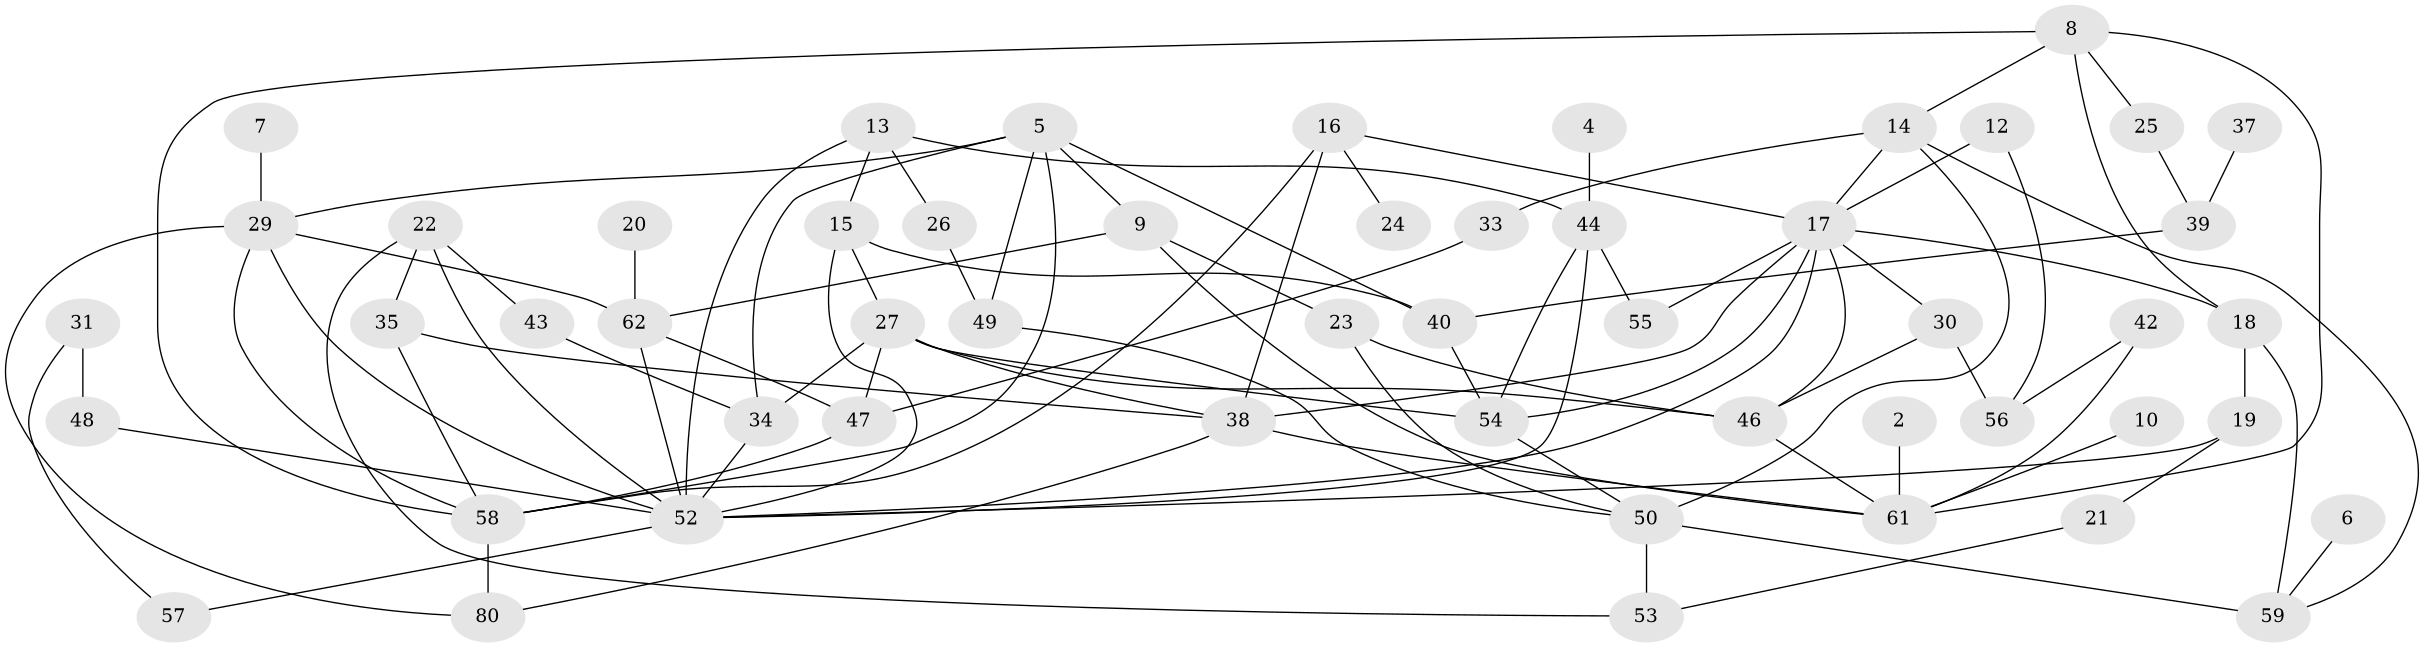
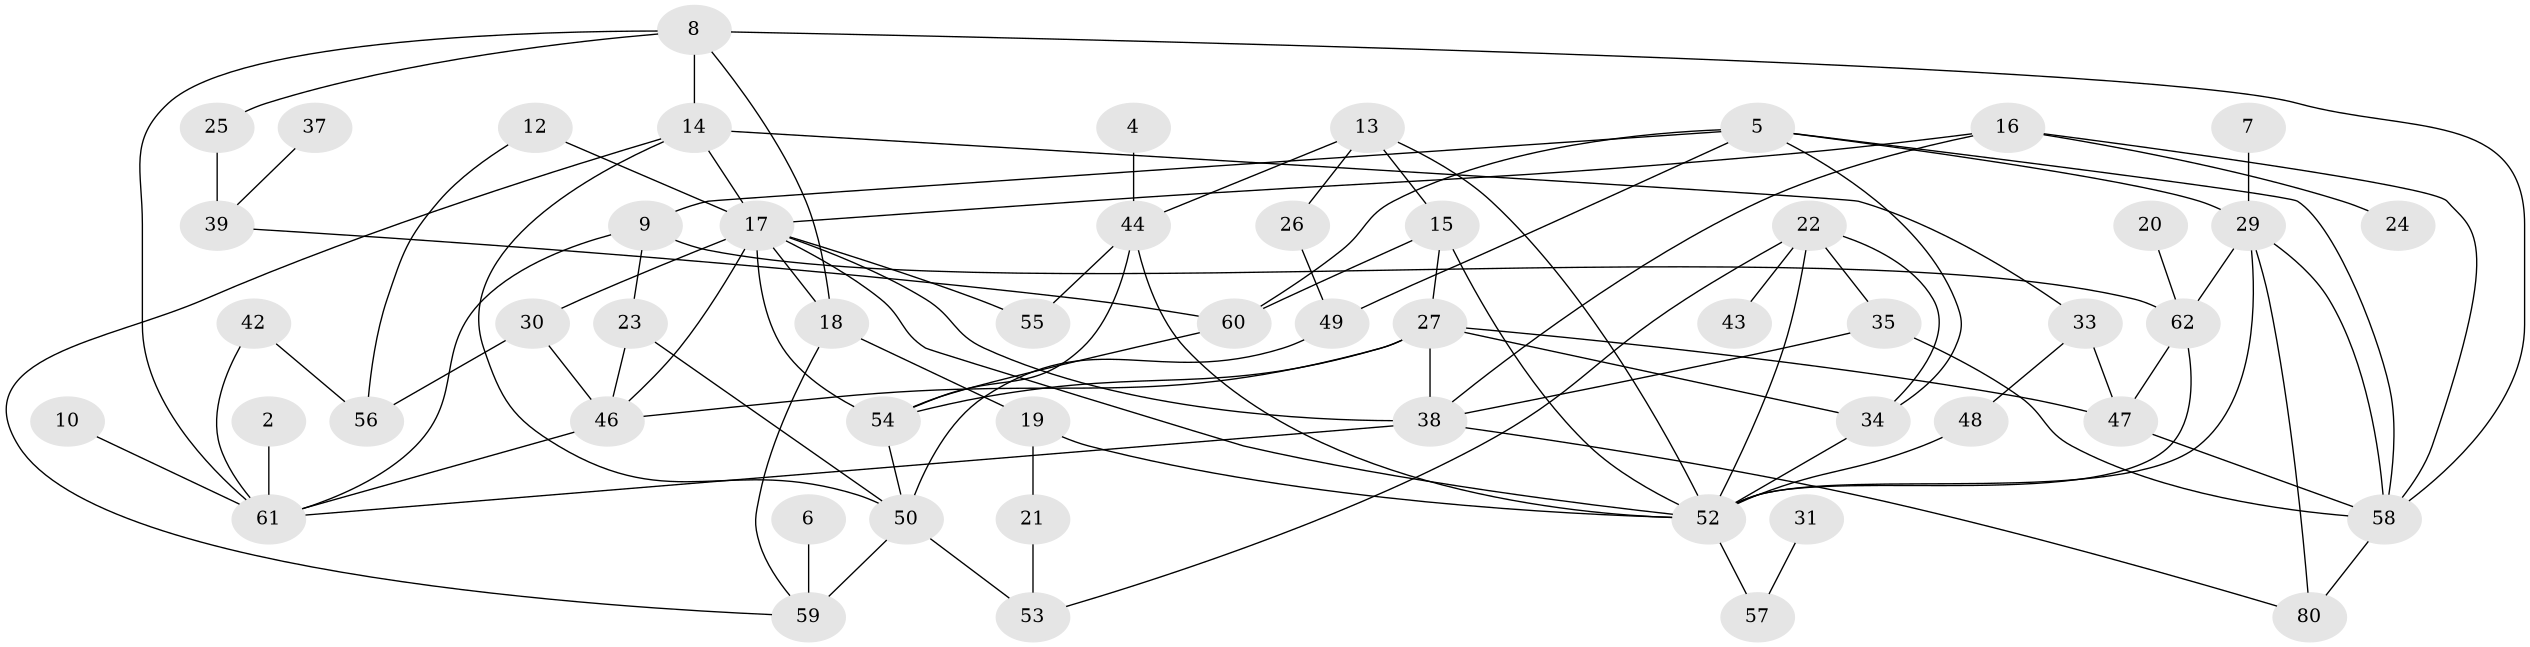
node "40": label "40" -> "60"
edge "31" -- "48": now "33" -- "48"
edge "43" -- "34": now "22" -- "34"
